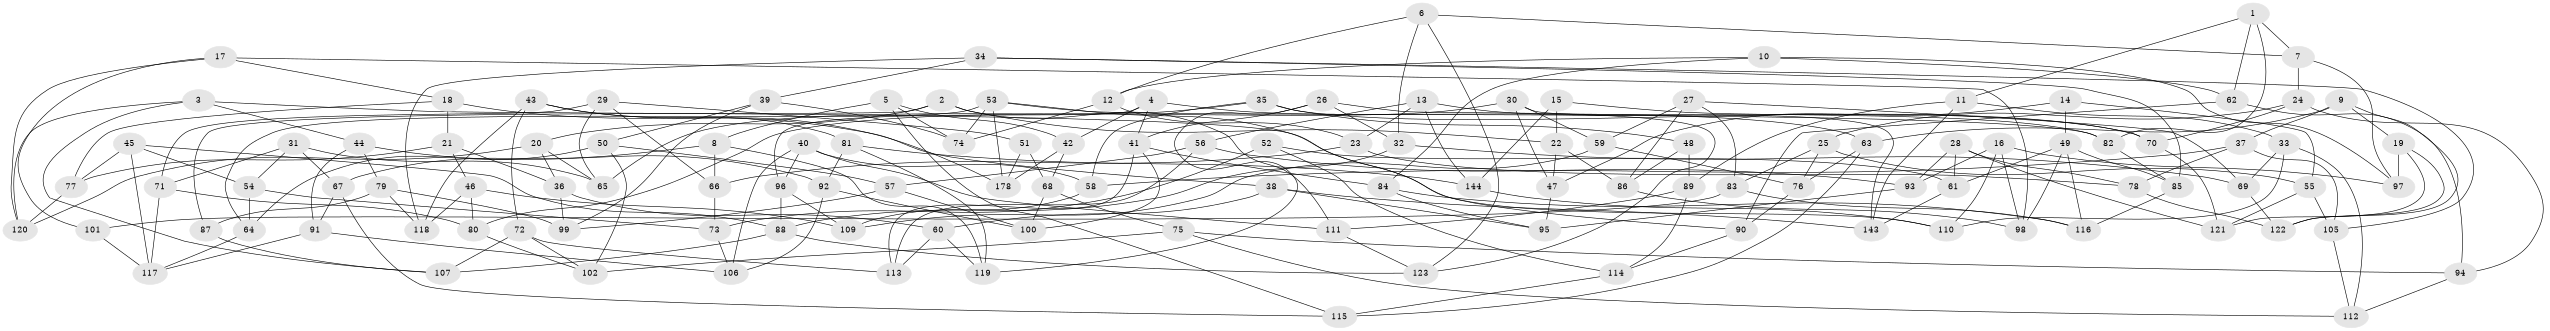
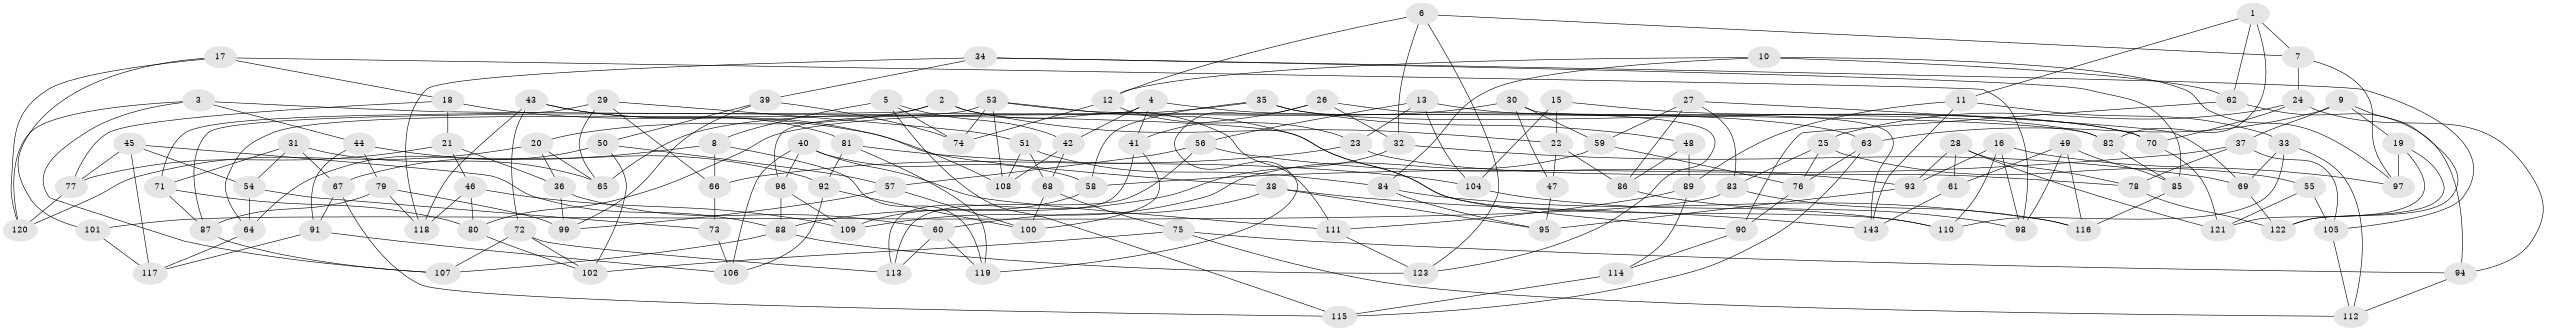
node "14": removed
node "52": removed
edge "41" -- "84": now "51" -- "84"
node "178": label "178" -> "108"
node "144": label "144" -> "104"
edge "71" -- "117": now "71" -- "87"
